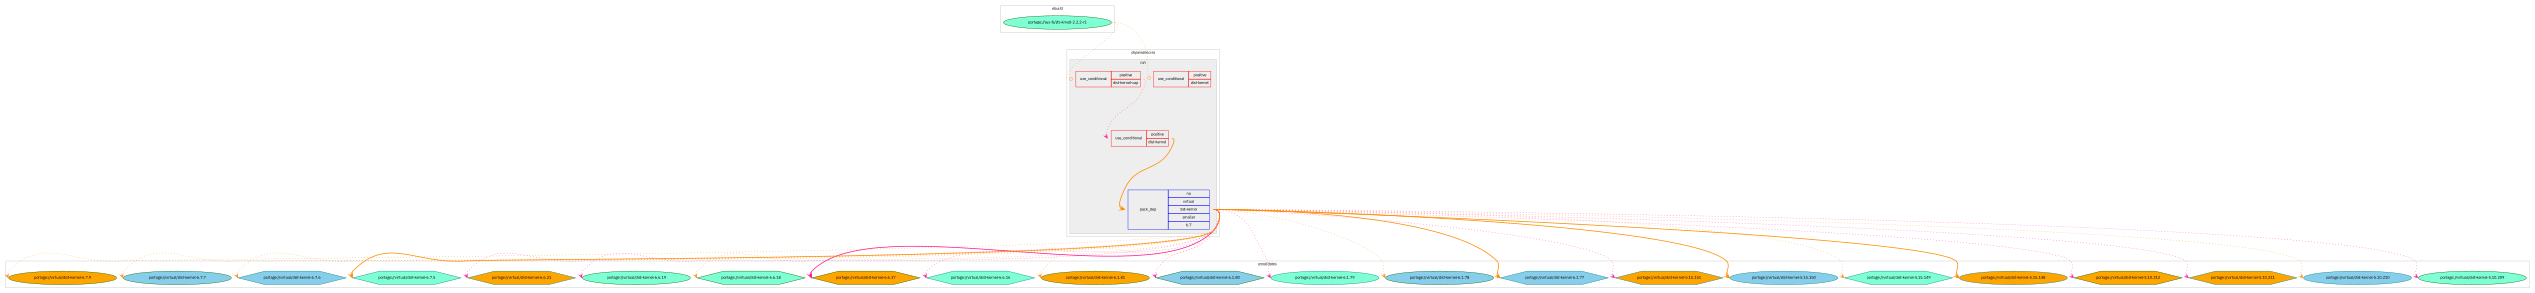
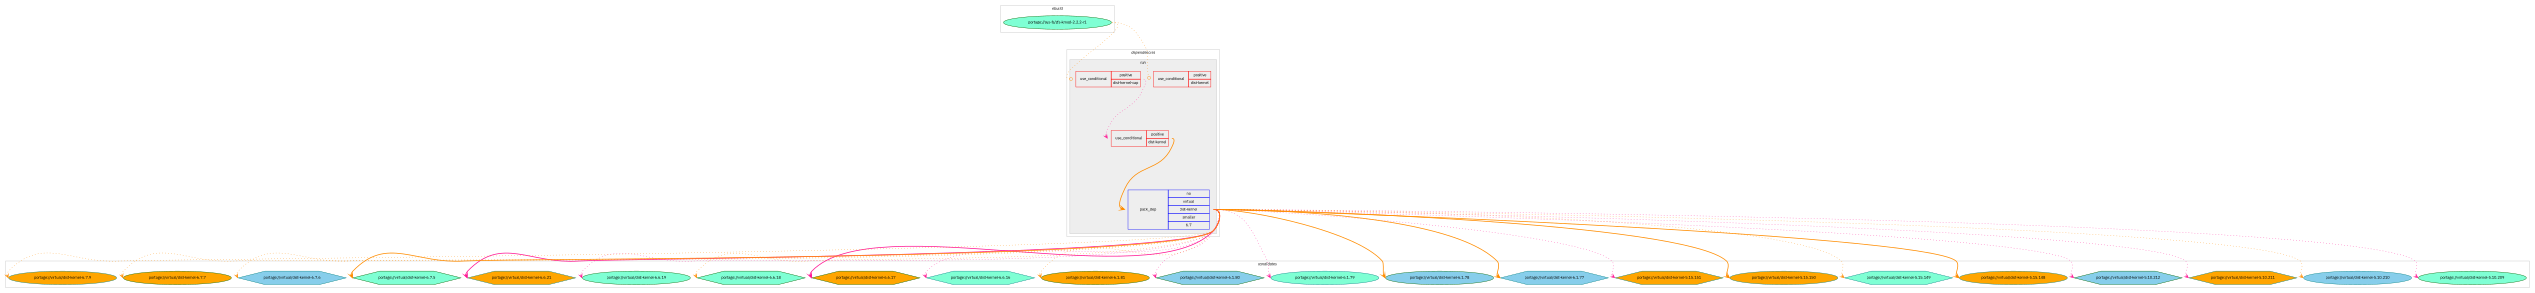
edge "pack_dep" -> "portage://virtual/dist-kernel-6.1.78": style dotted -> bold
edge "pack_dep" -> "portage://virtual/dist-kernel-6.6.21": style dotted -> bold
node "portage://virtual/dist-kernel-6.7.9": color darkgreen -> teal
node "portage://virtual/dist-kernel-6.7.7": fillcolor skyblue -> orange
node "portage://virtual/dist-kernel-6.7.5": color teal -> darkgreen
node "portage://virtual/dist-kernel-5.15.150": fillcolor skyblue -> orange
node "portage://virtual/dist-kernel-5.10.212": fillcolor orange -> skyblue
